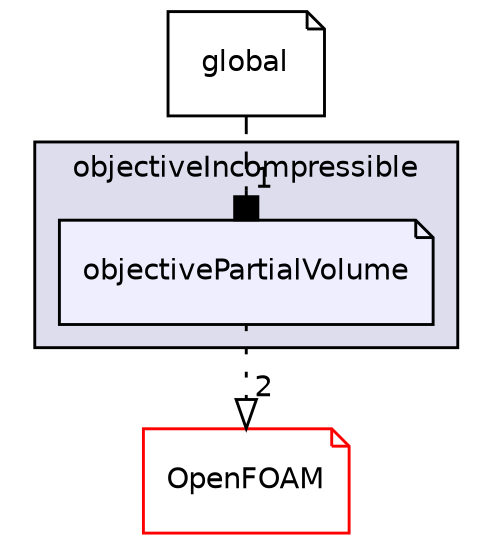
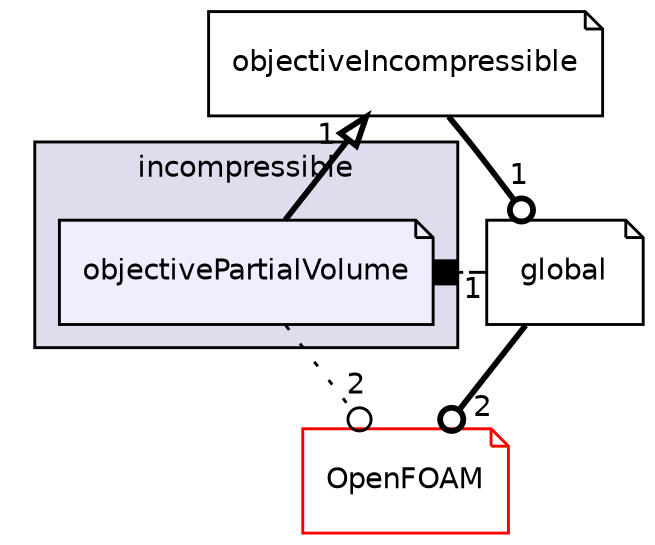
node "objectiveIncompressible": added
cluster "objectiveIncompressible": label "objectiveIncompressible" -> "incompressible"
edge "objectivePartialVolume" -> "OpenFOAM": arrowhead onormal -> odot
edge "global" -> "OpenFOAM": added
